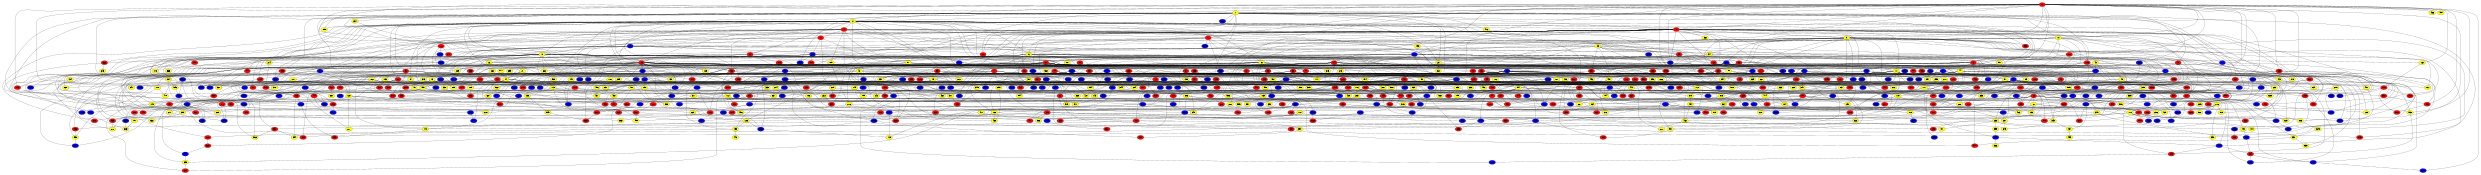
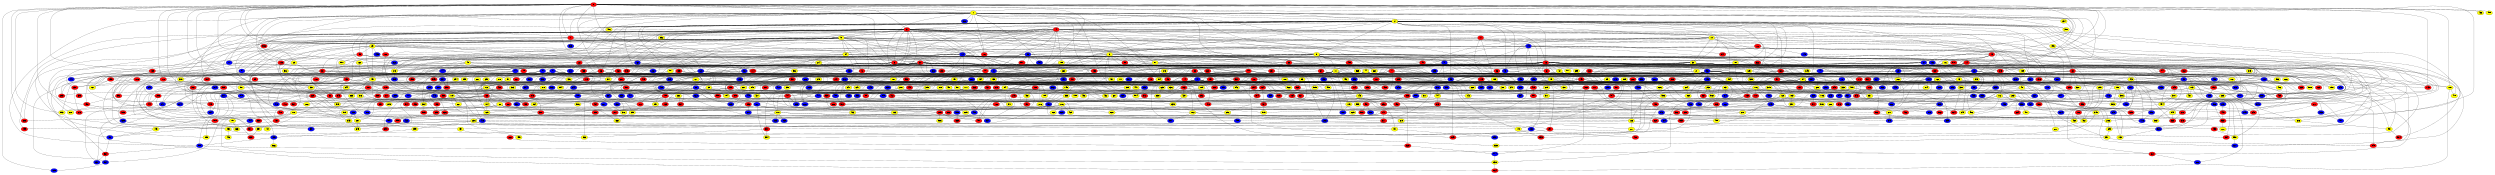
node "97": removed
